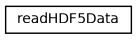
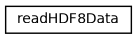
node "readHDF5Data": label "readHDF5Data" -> "readHDF8Data"
